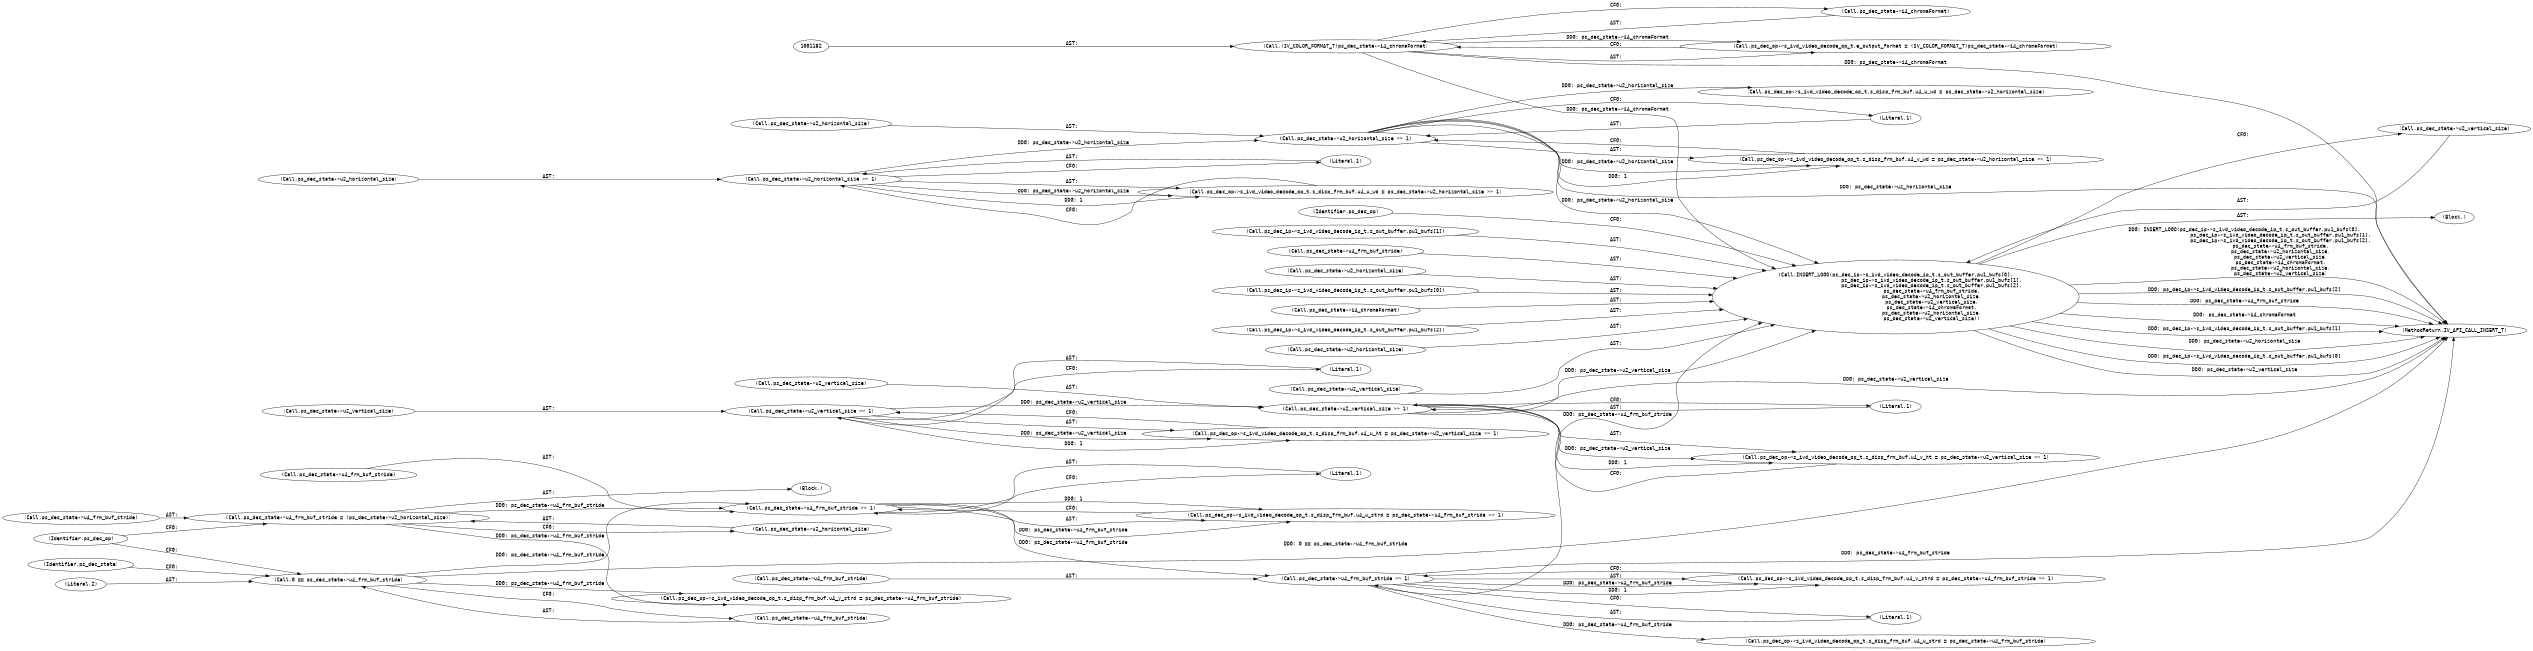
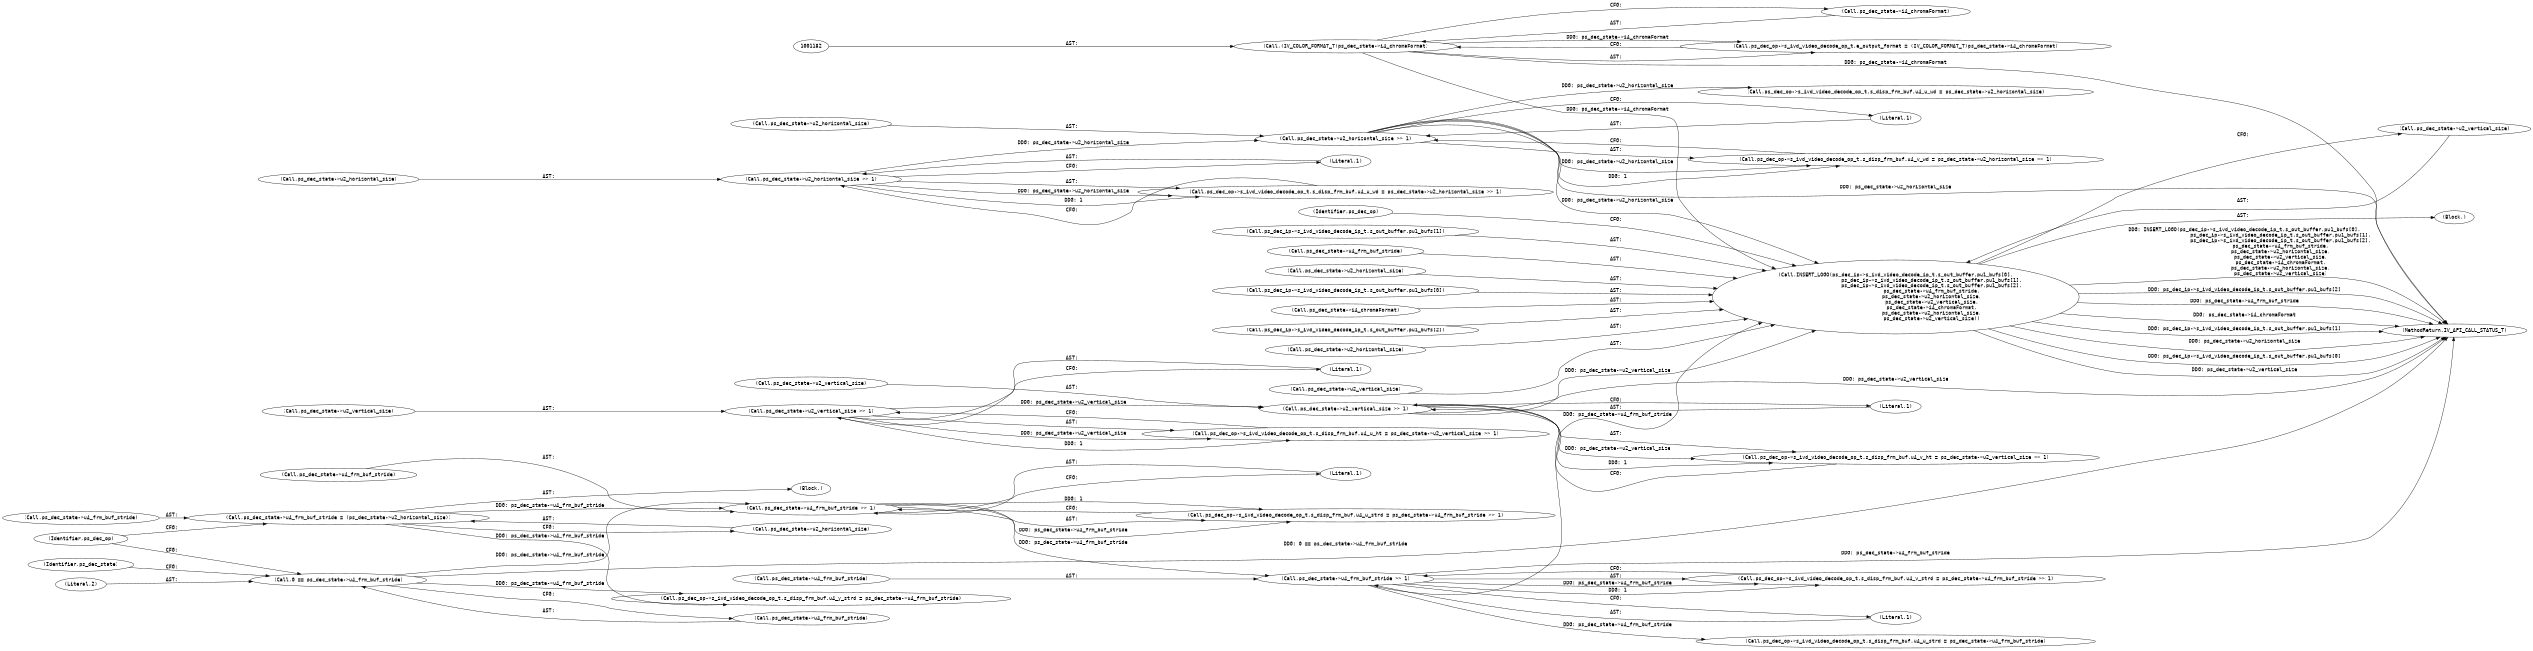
node "(MethodReturn,IV_API_CALL_INSERT_T)": label "(MethodReturn,IV_API_CALL_INSERT_T)" -> "(MethodReturn,IV_API_CALL_STATUS_T)"
